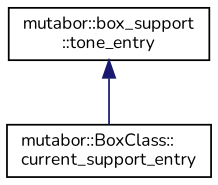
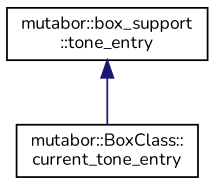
node "mutabor::BoxClass:: current_support_entry": label "mutabor::BoxClass:: current_support_entry" -> "mutabor::BoxClass:: current_tone_entry"
